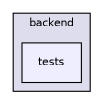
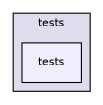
cluster "backend": label "backend" -> "tests"
